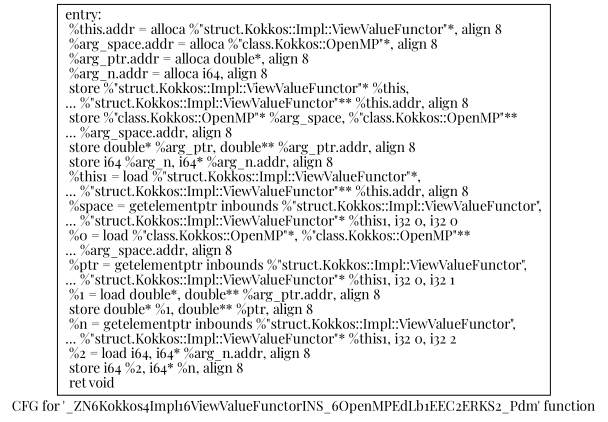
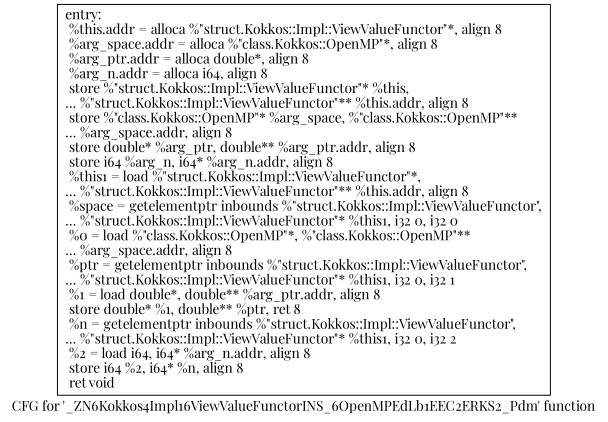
node "entry:": text "store double* %1, double** %ptr, align 8" -> "store double* %1, double** %ptr, ret 8"
